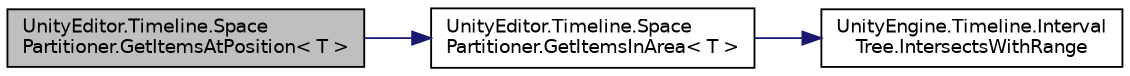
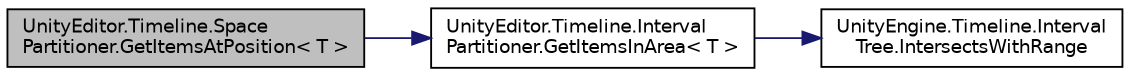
node "UnityEditor.Timeline.Space Partitioner.GetItemsInArea< T >": label "UnityEditor.Timeline.Space Partitioner.GetItemsInArea< T >" -> "UnityEditor.Timeline.Interval Partitioner.GetItemsInArea< T >"
